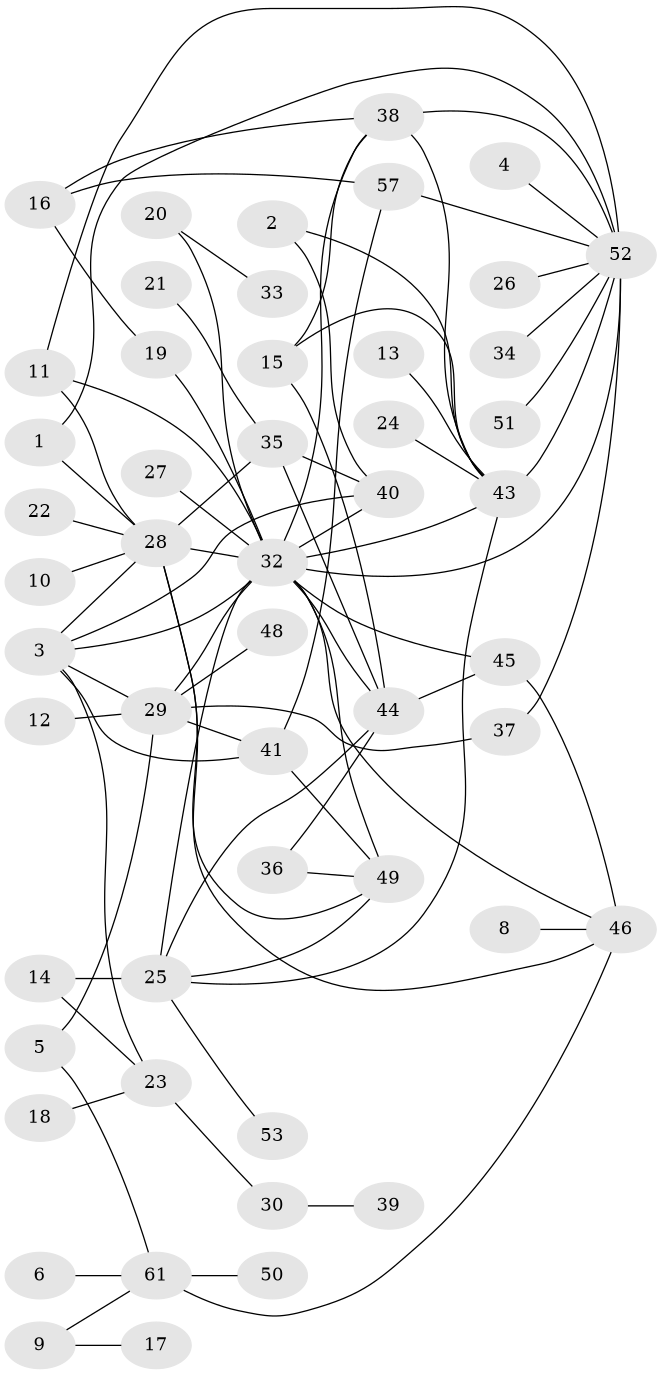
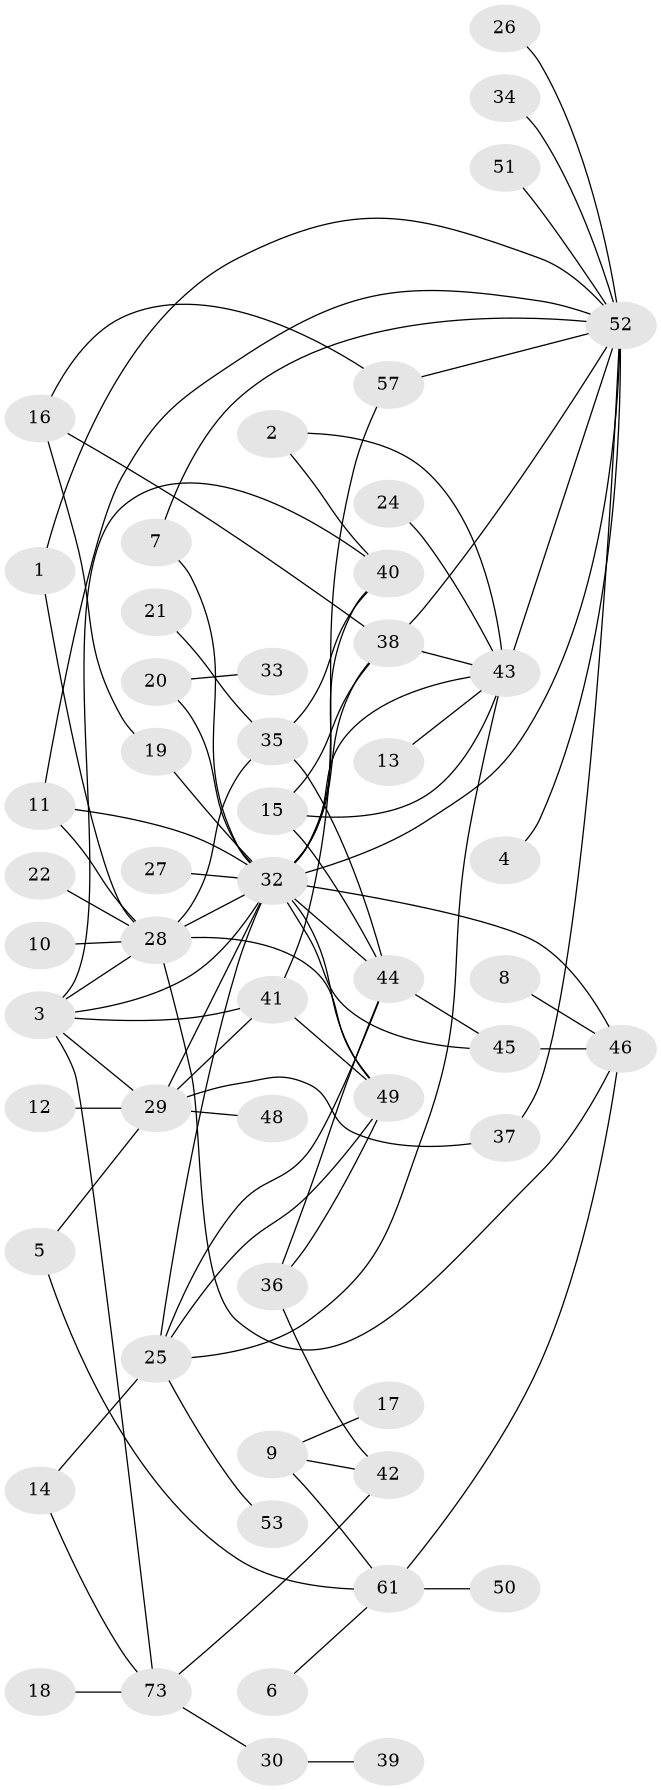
node "7": added
node "23": label "23" -> "73"
node "42": added
